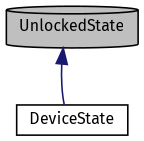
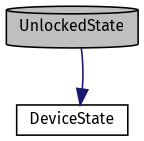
edge "DeviceState" -> "UnlockedState": reversed
